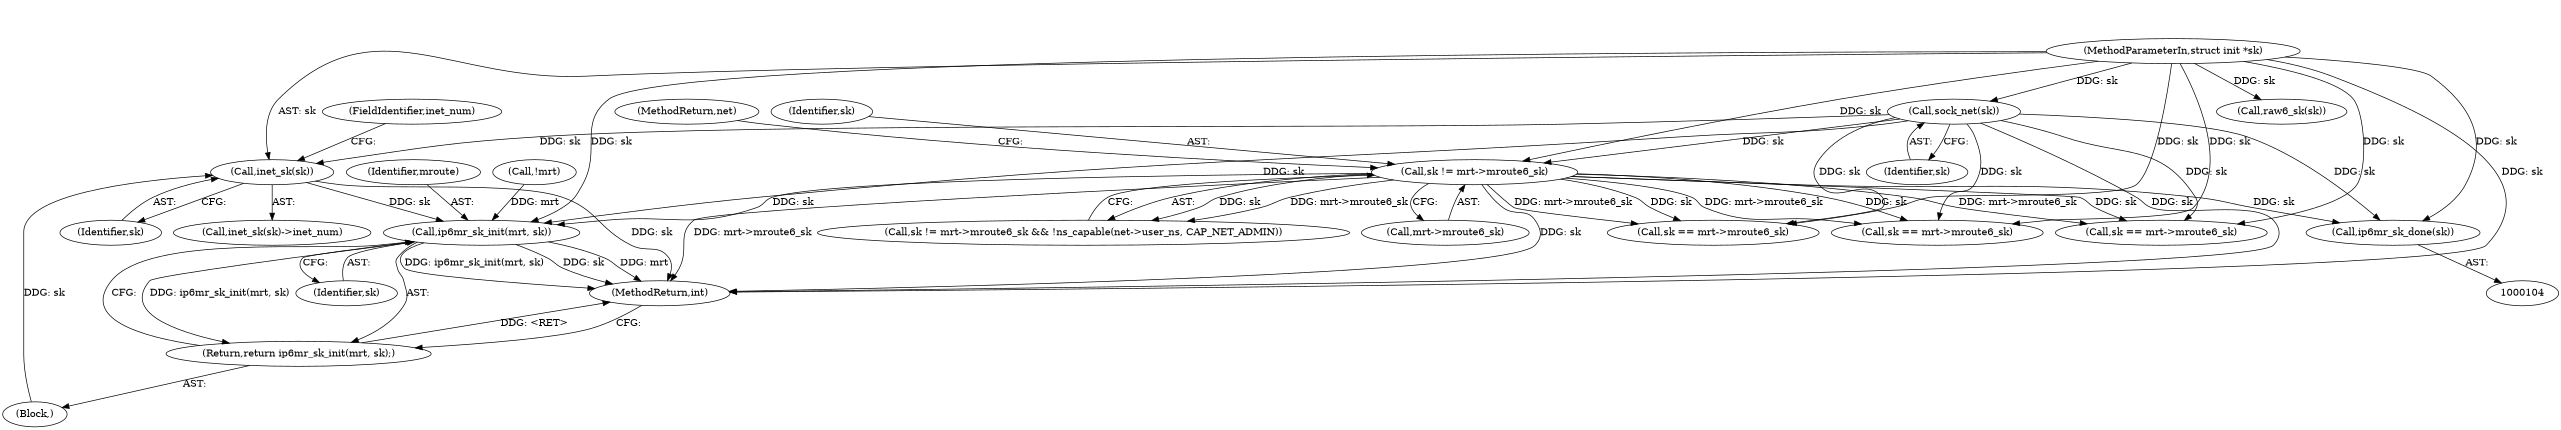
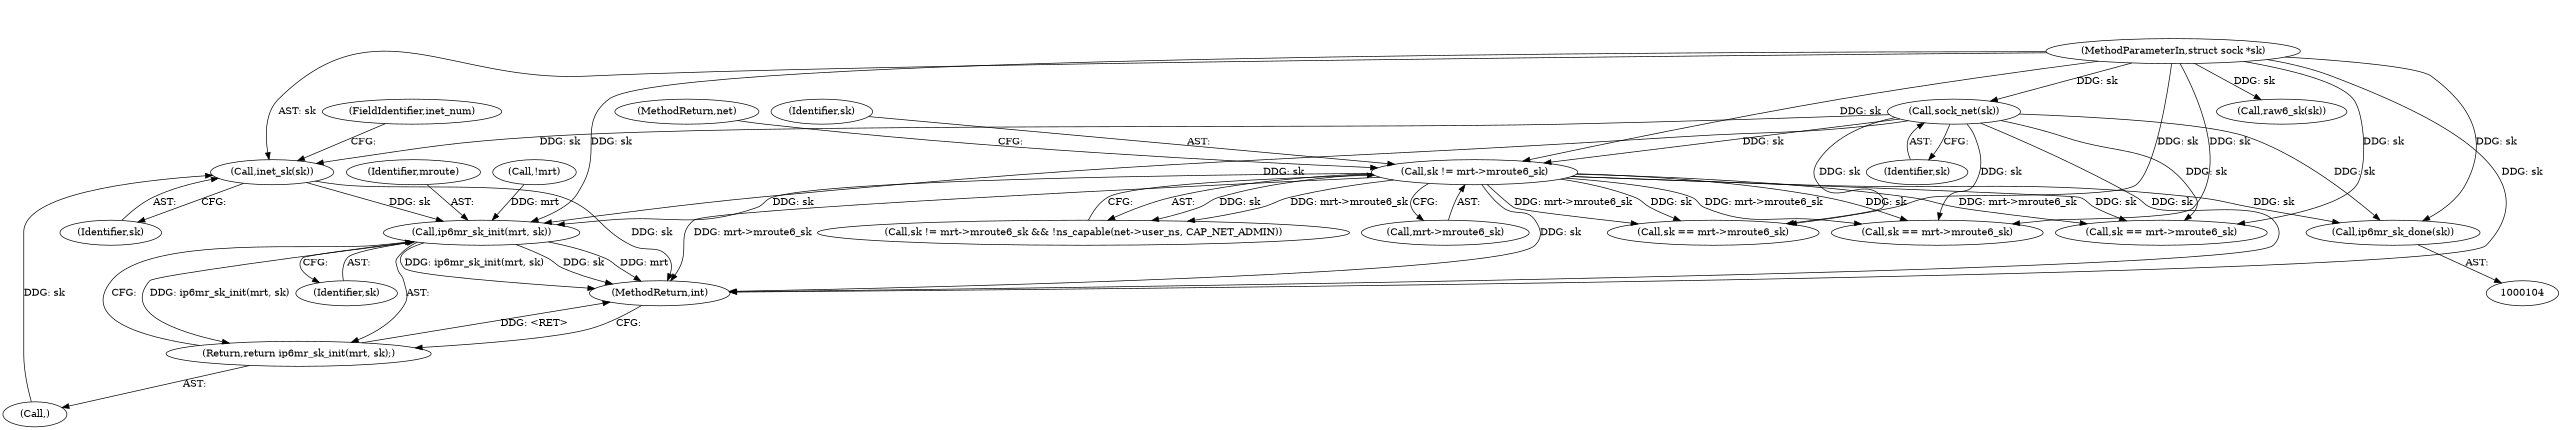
node "(MethodParameterIn,struct init *sk)": label "(MethodParameterIn,struct init *sk)" -> "(MethodParameterIn,struct sock *sk)"
node "(Call,inet_sk(sk)->inet_num)": removed
node "(Block,)": label "(Block,)" -> "(Call,)"
